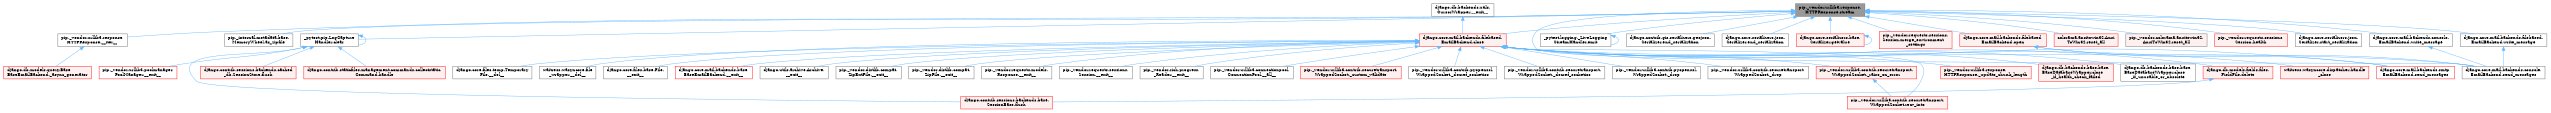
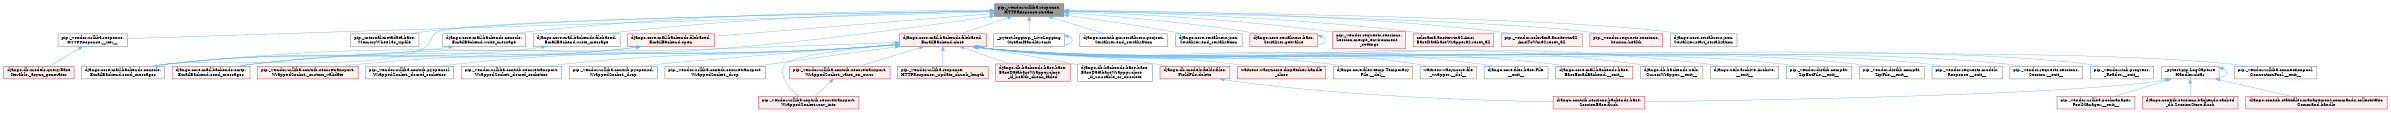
edge "_pytest.pip.LogCapture Handler.clear" -> "pip._vendor.urllib3.response. HTTPResponse.stream": now "django.core.mail.backends.smtp. EmailBackend.send_messages" -> "pip._vendor.urllib3.response. HTTPResponse.stream"
edge "django.core.mail.backends.filebased. EmailBackend.close" -> "django.db.backends.utils. CursorWrapper.__exit__": reversed
node "colorama.ansitowin32.Ansi ToWin32.reset_all": label "colorama.ansitowin32.Ansi ToWin32.reset_all" -> "colorama.ansitowin32.Ansi BaseDatabaseWrapper32.reset_all"
node "django.db.models.query.Base BaseEmailBackend._async_generator": label "django.db.models.query.Base BaseEmailBackend._async_generator" -> "django.db.models.query.Base Iterable._async_generator"
node "pip._vendor.urllib3.connectionpool. ConnectionPool.__all__": label "pip._vendor.urllib3.connectionpool. ConnectionPool.__all__" -> "pip._vendor.urllib3.connectionpool. ConnectionPool.__exit__"
